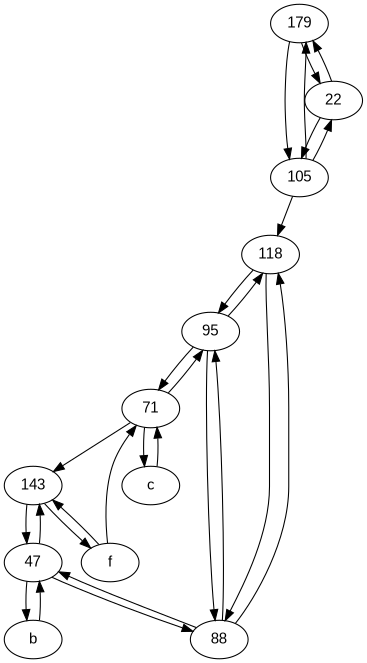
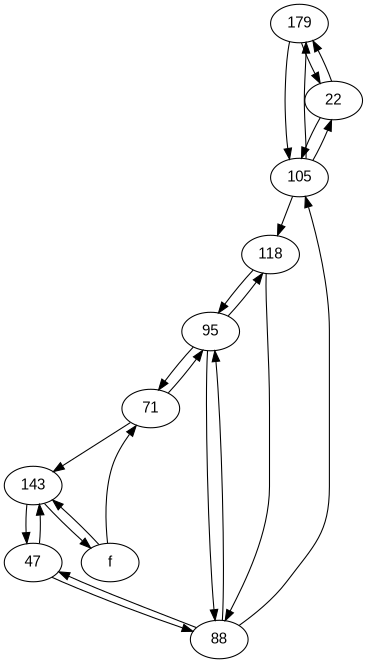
edge "88" -> "118": now "88" -> "105"
node "c": removed
node "b": removed
